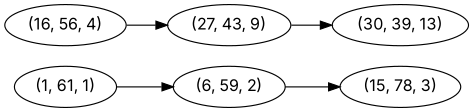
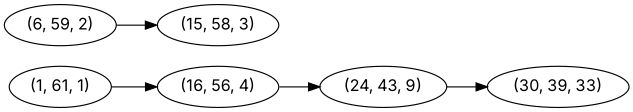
node "(27, 43, 9)": label "(27, 43, 9)" -> "(24, 43, 9)"
node "(30, 39, 13)": label "(30, 39, 13)" -> "(30, 39, 33)"
edge "(1, 61, 1)" -> "(6, 59, 2)": now "(1, 61, 1)" -> "(16, 56, 4)"
node "(15, 78, 3)": label "(15, 78, 3)" -> "(15, 58, 3)"
